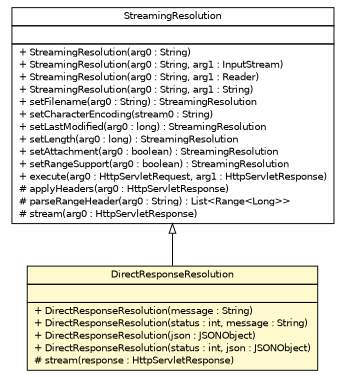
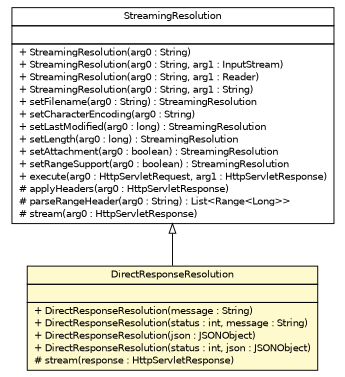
node "StreamingResolution": text "+ setCharacterEncoding(stream0 : String)" -> "+ setCharacterEncoding(arg0 : String)"
